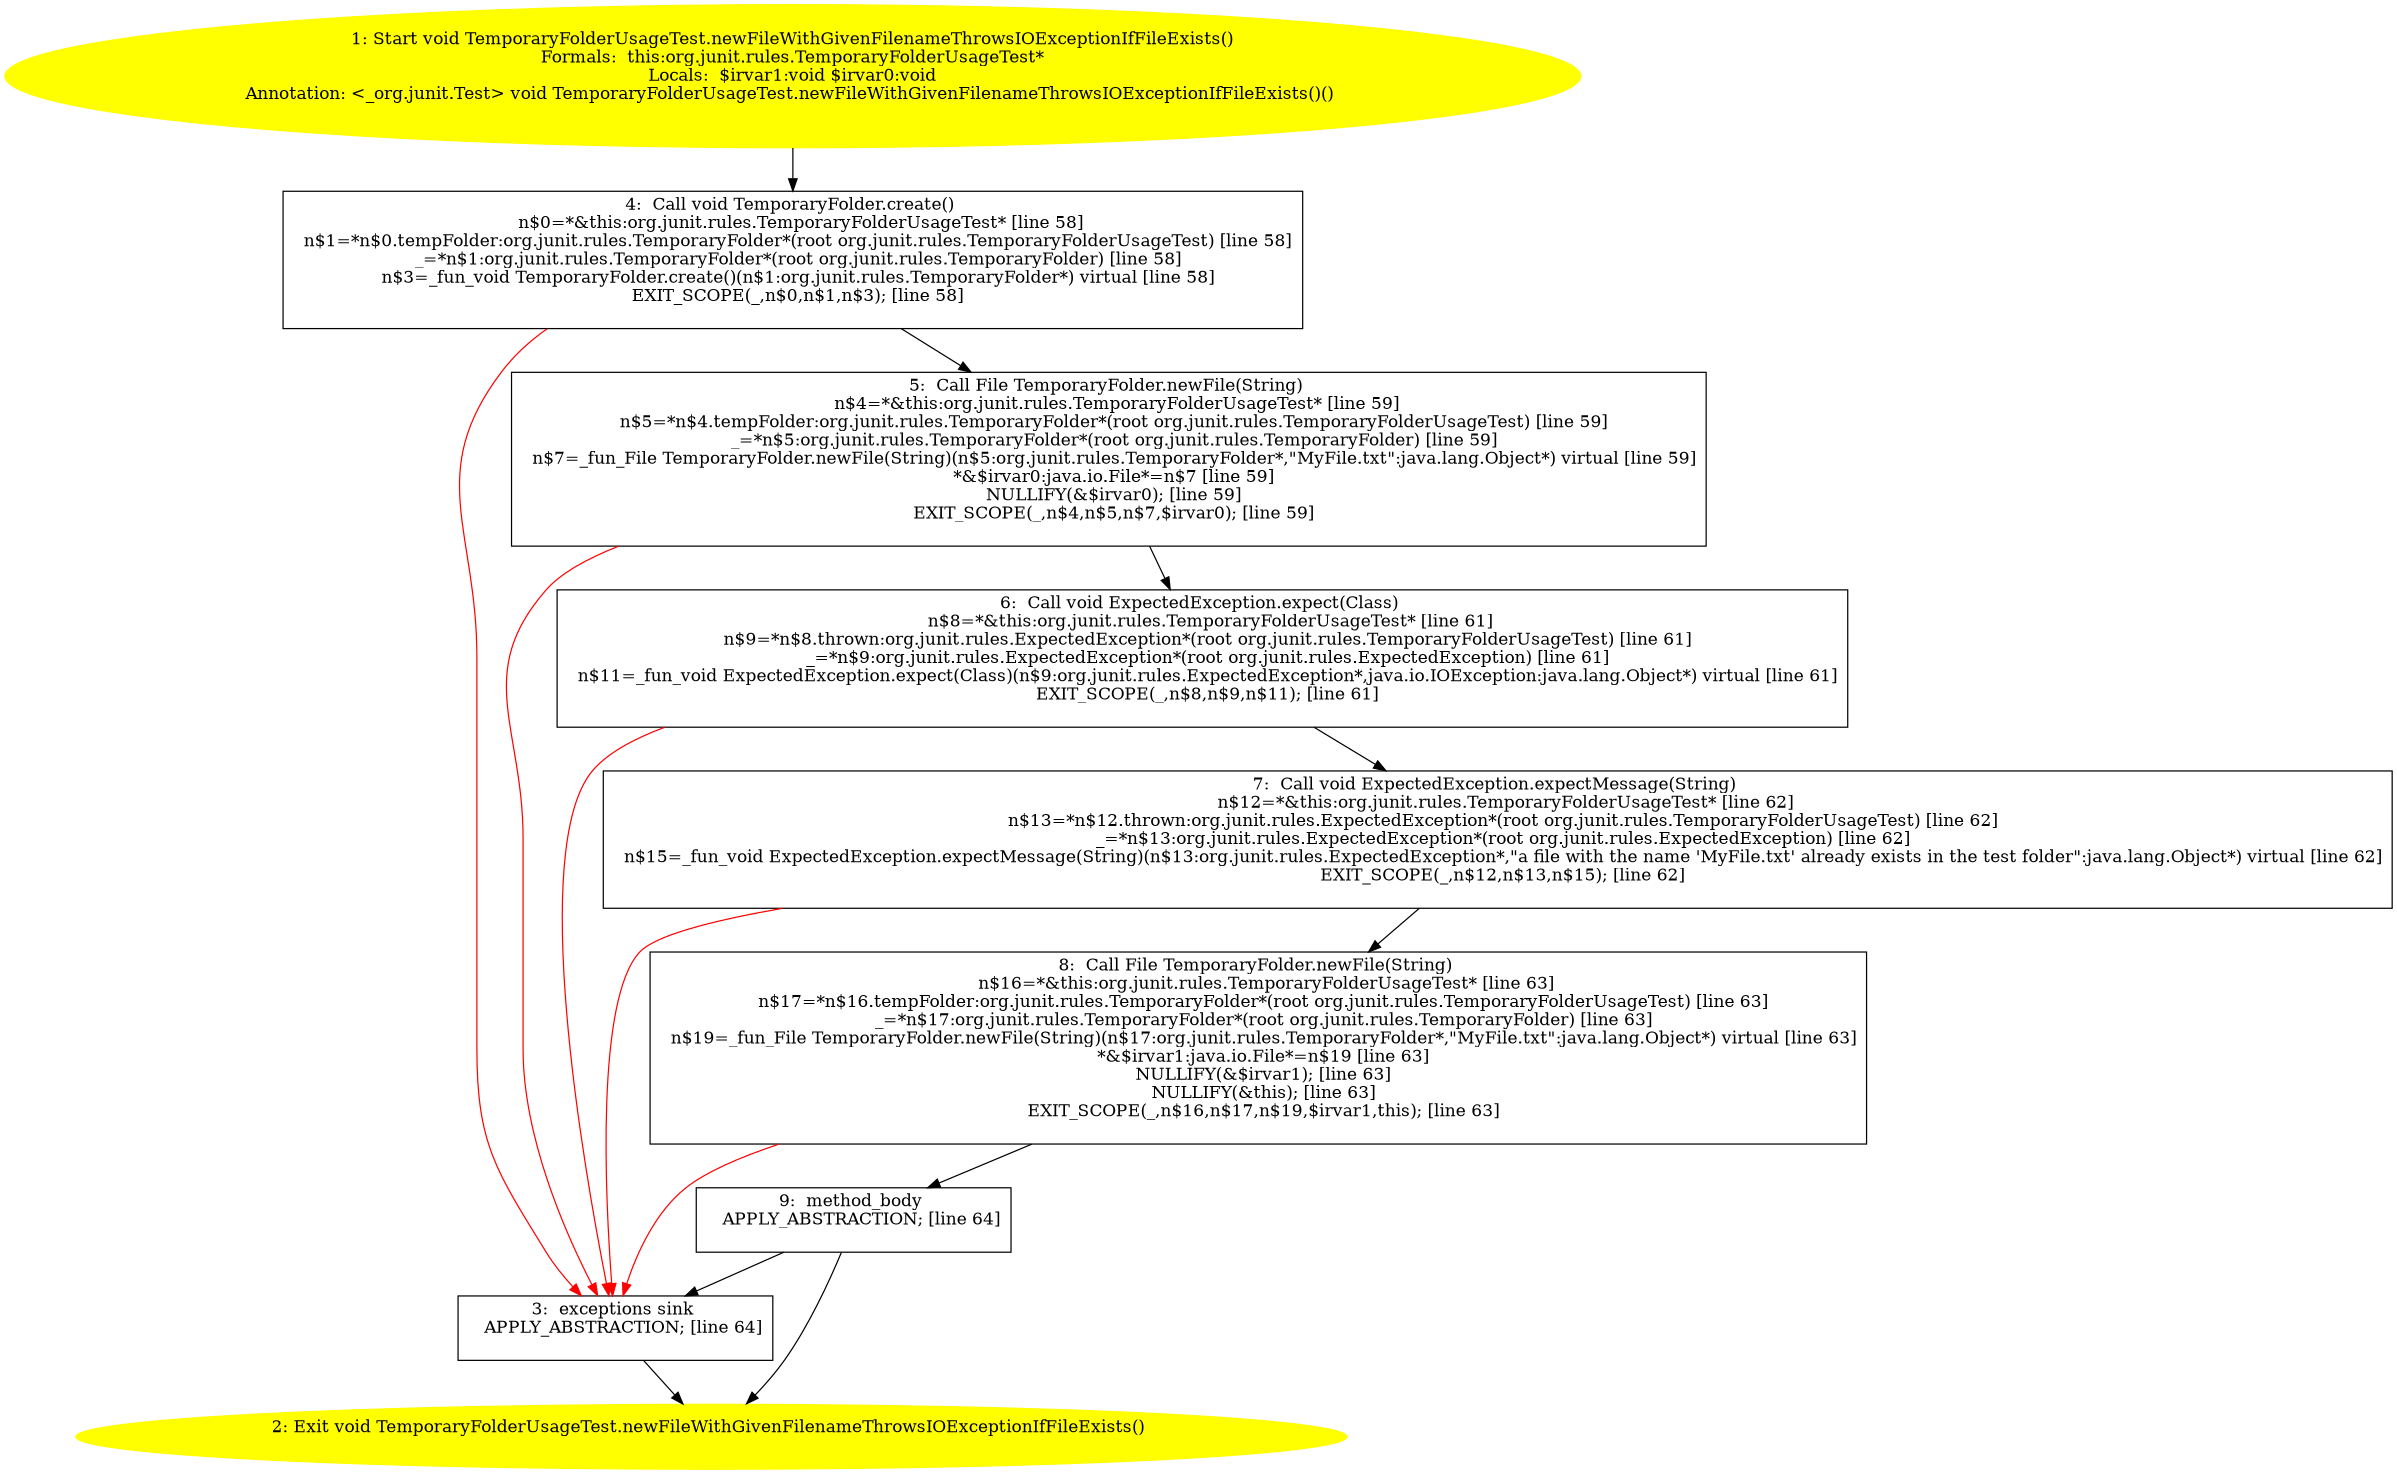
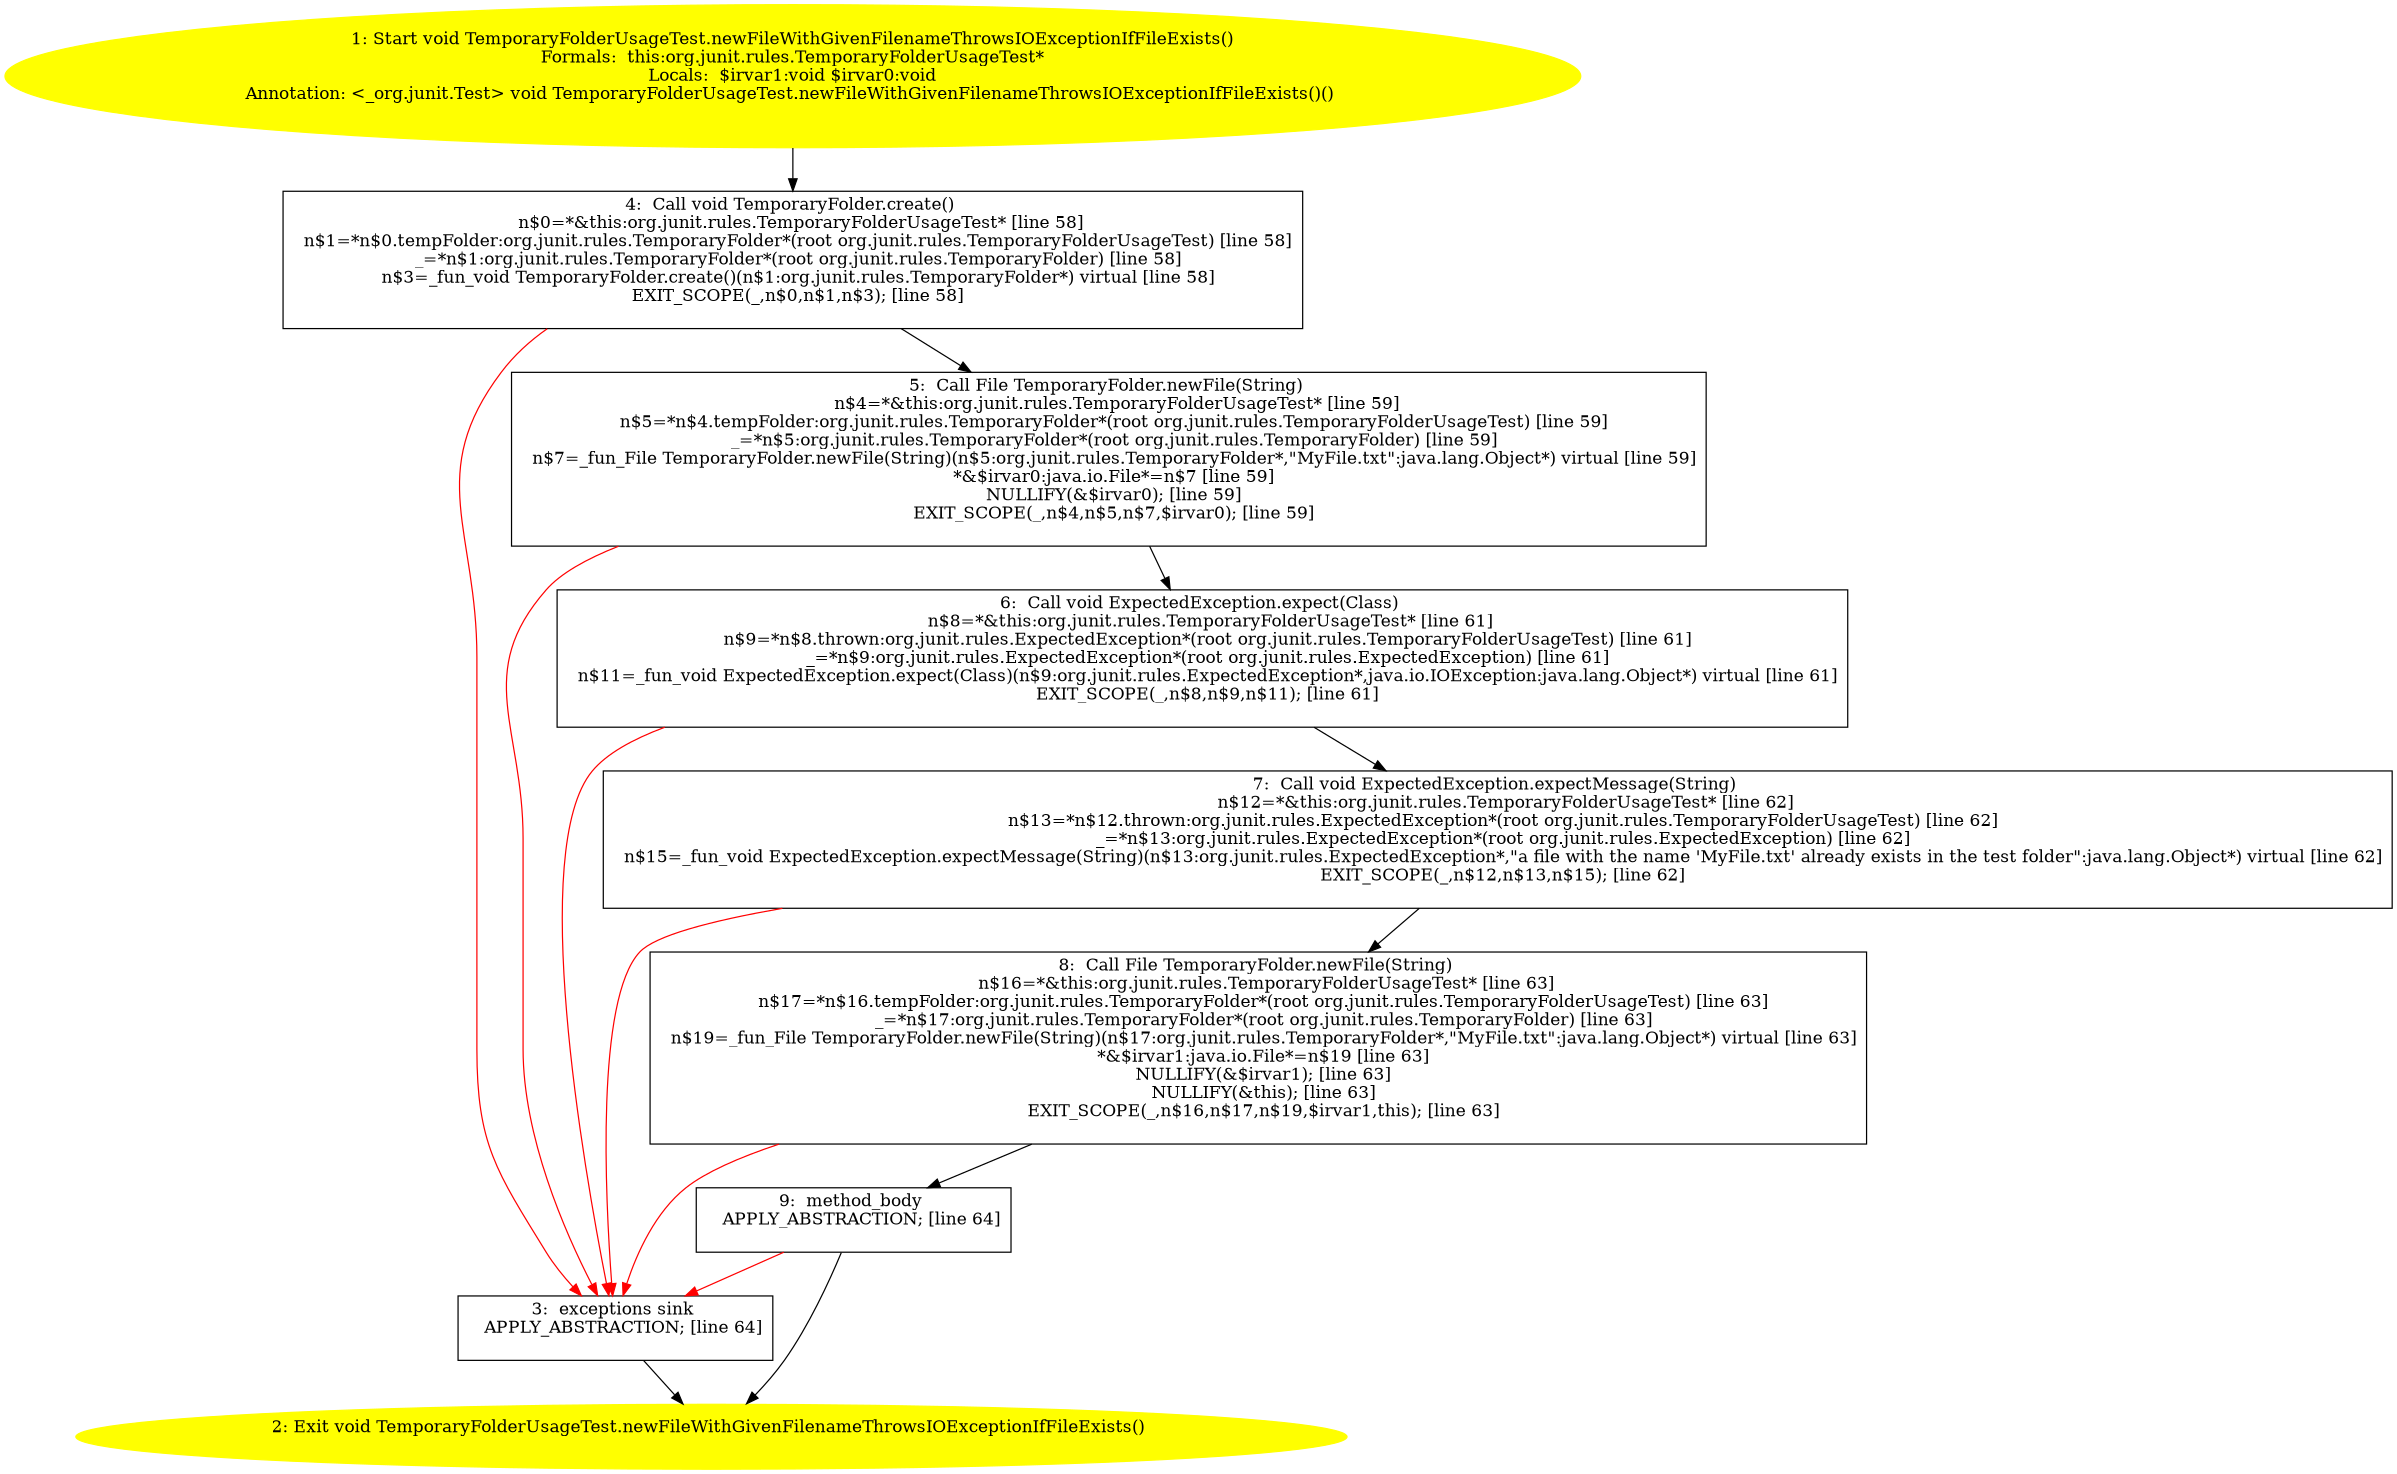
edge "9:  method_body APPLY_ABSTRACTION; [line 64]" -> "3:  exceptions sink APPLY_ABSTRACTION; [line 64]": color black -> red
